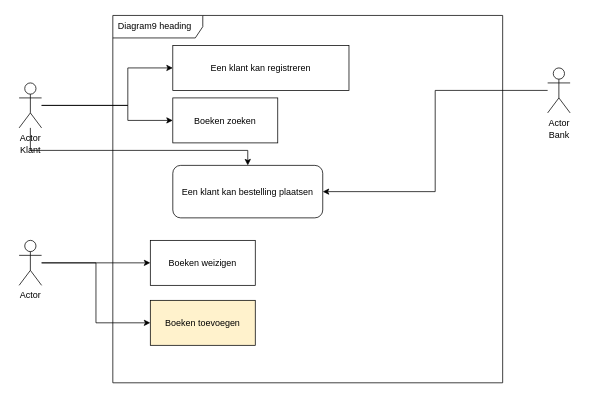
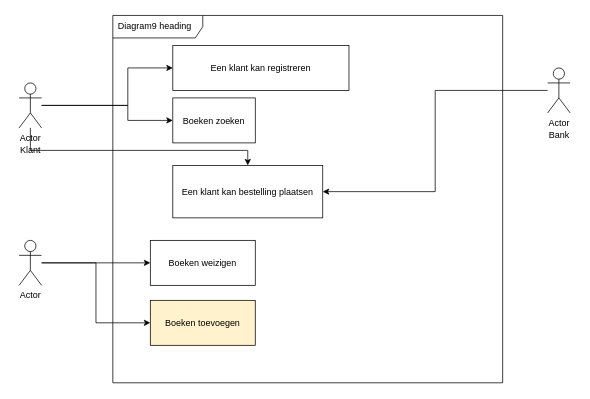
node "Boeken zoeken": size 105x45 -> 83x45
node "Een klant kan bestelling plaatsen": shape rounded rectangle -> rectangle
